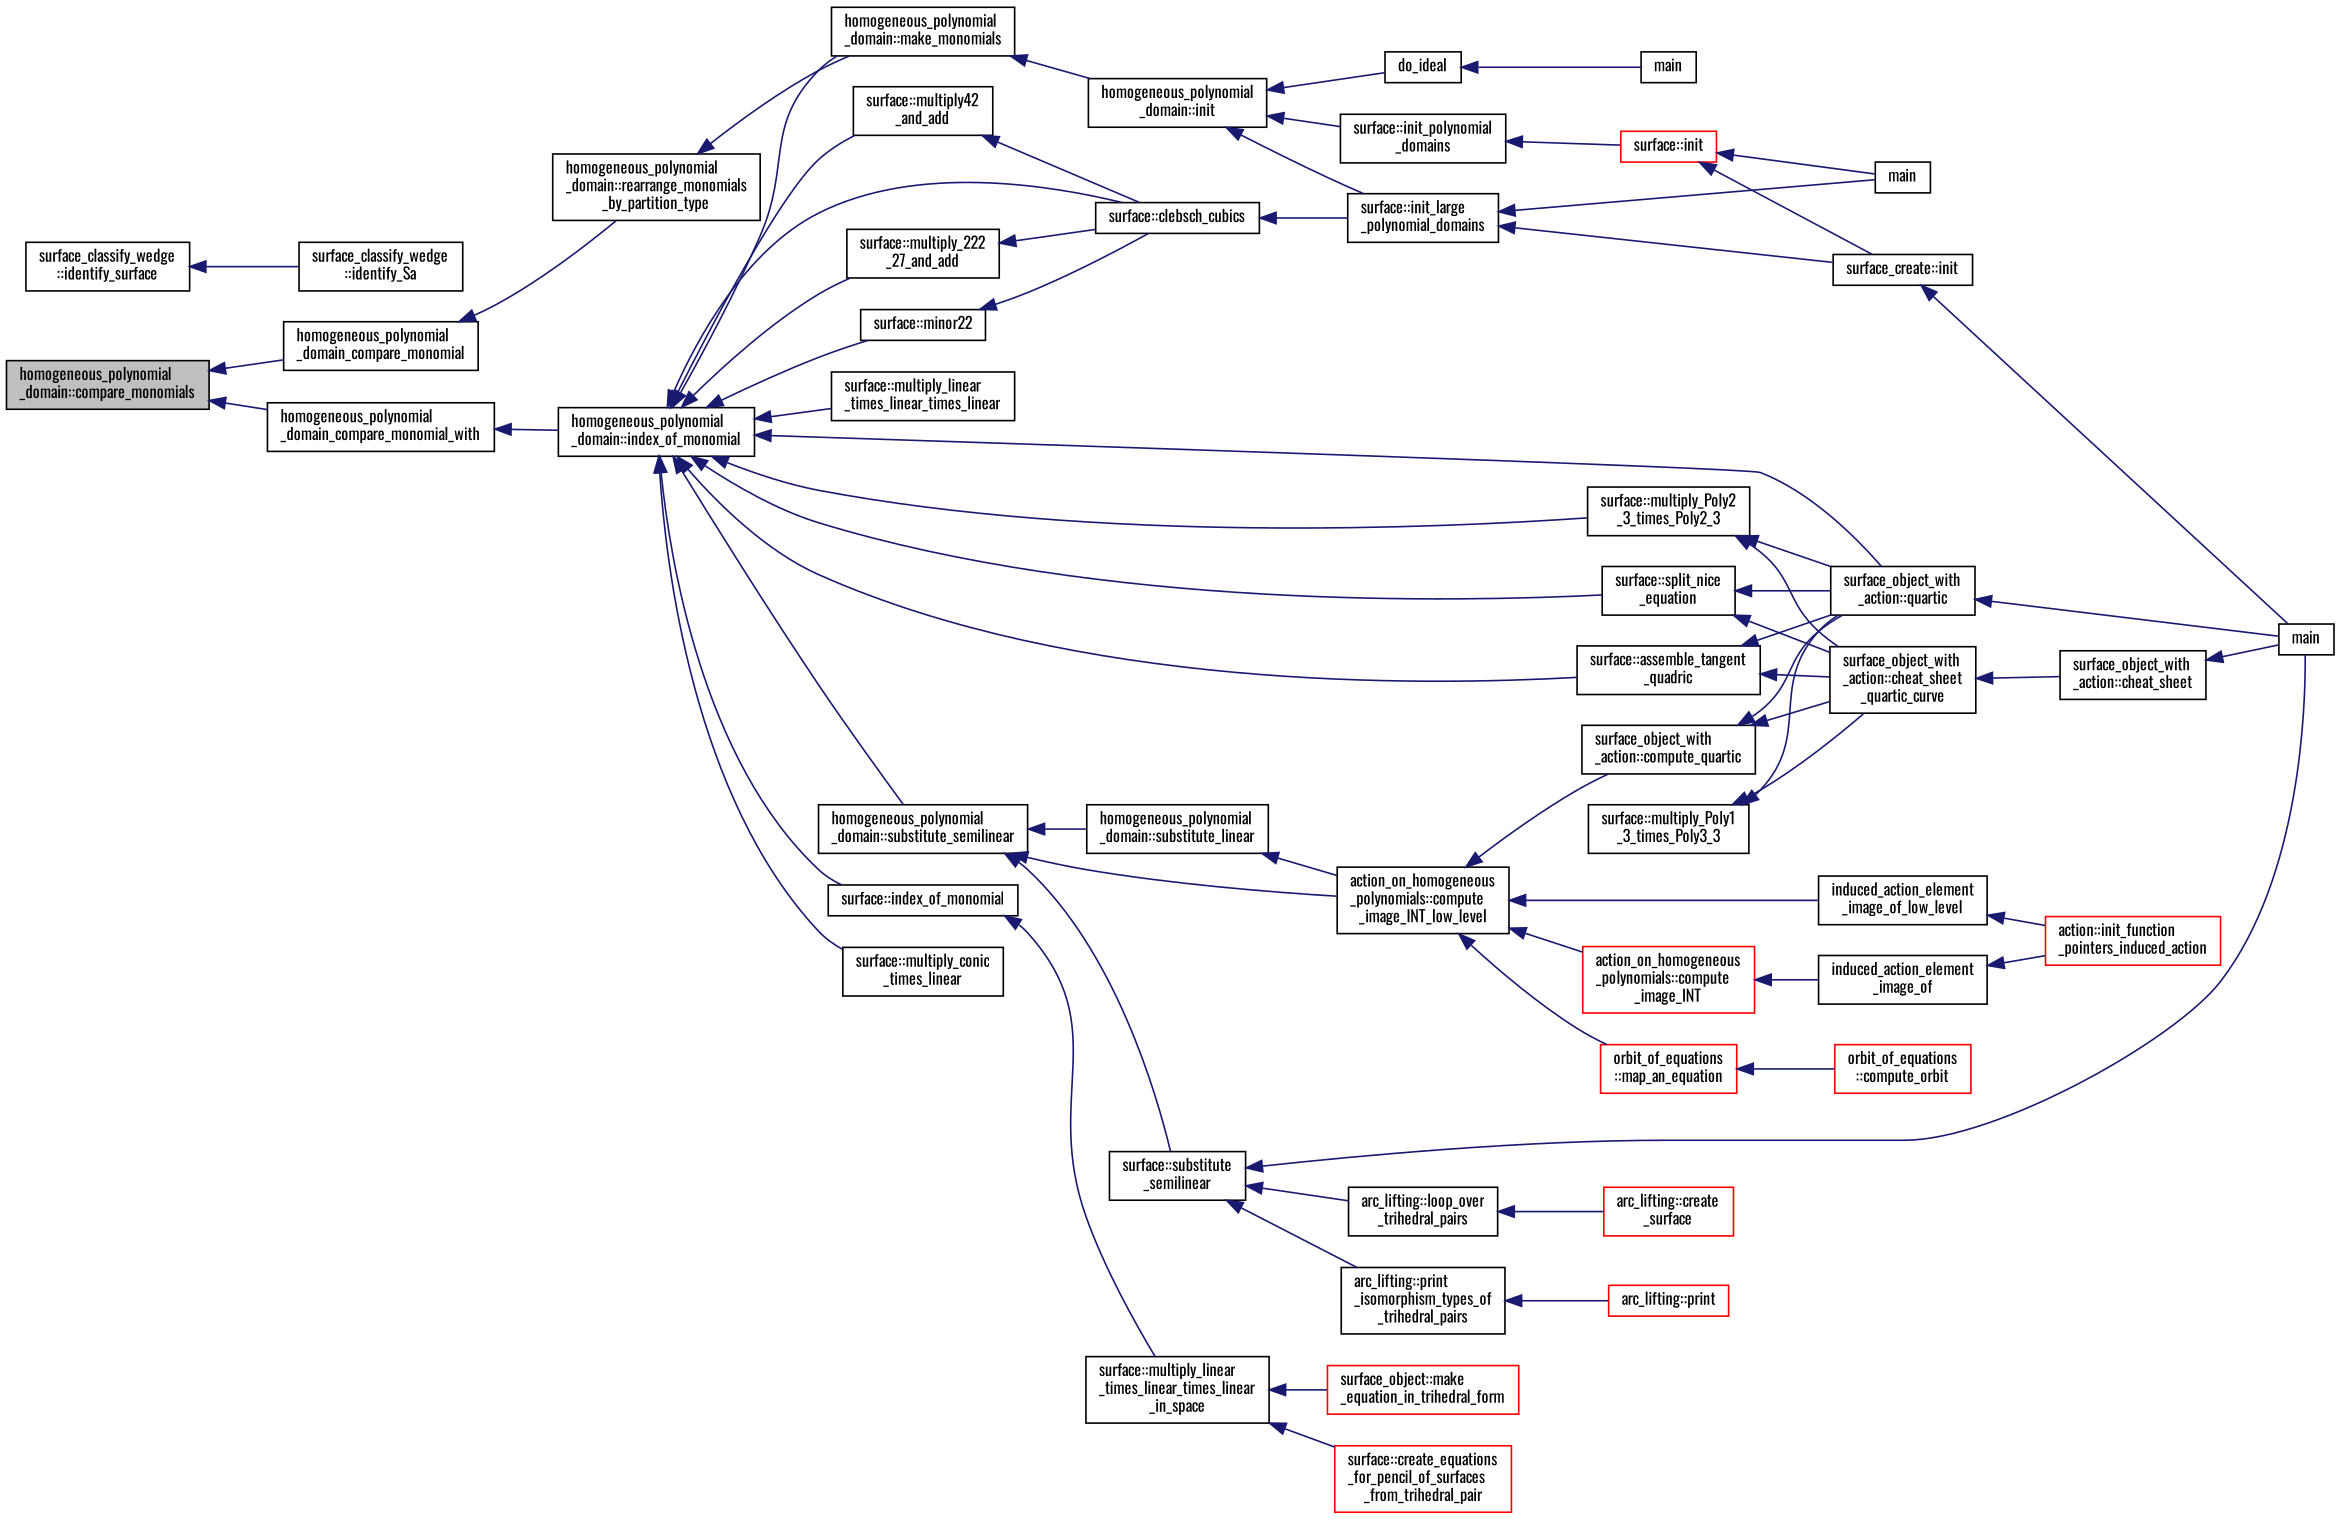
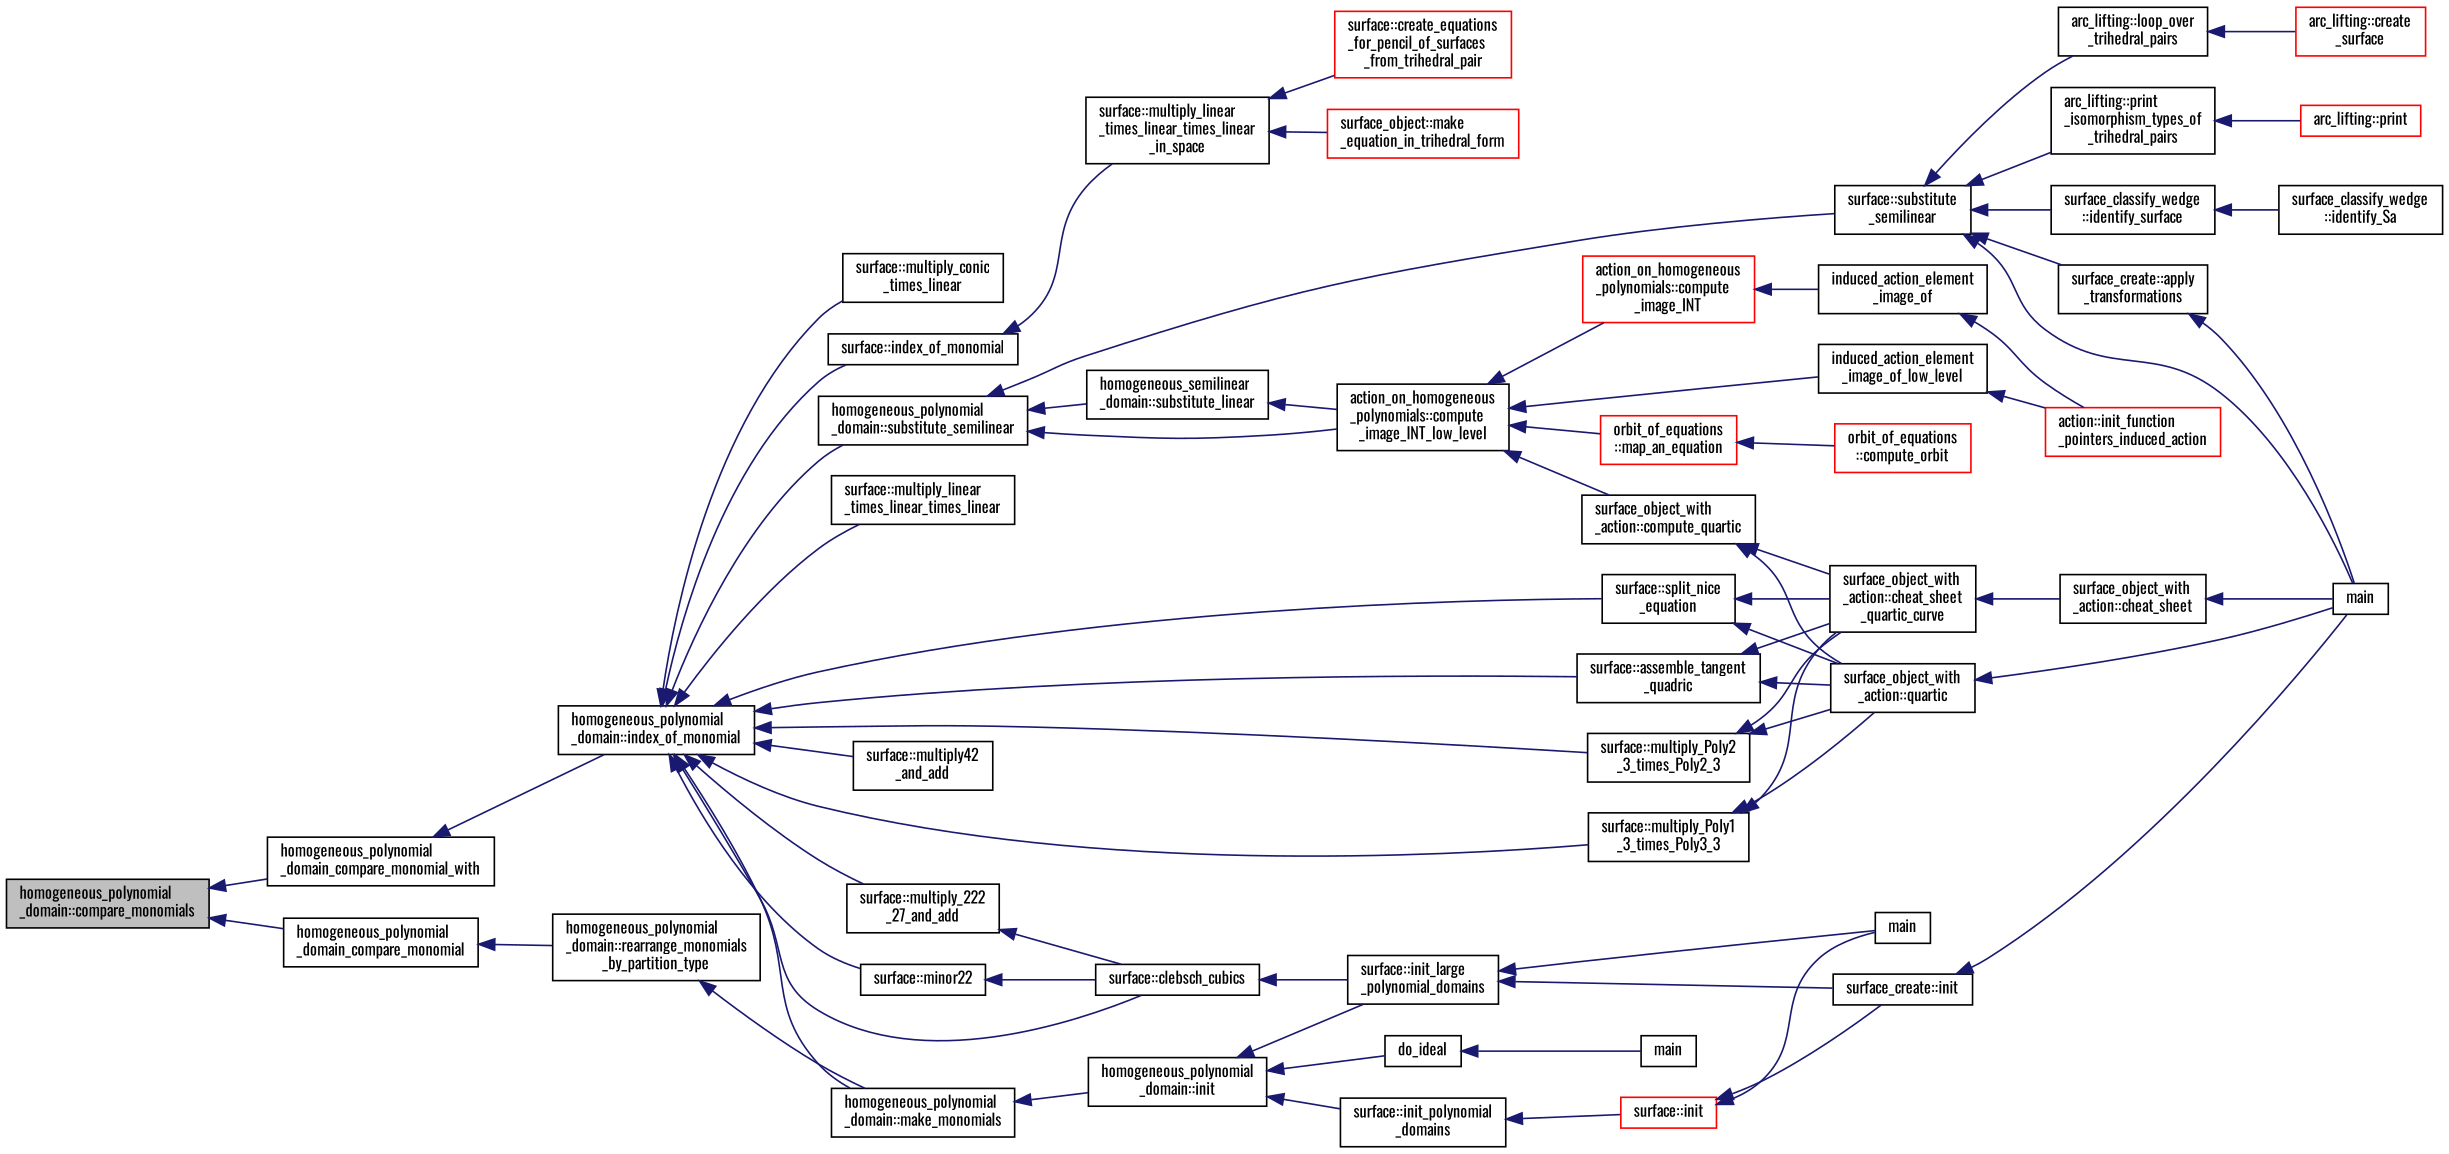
edge "surface::clebsch_cubics" -> "surface::multiply42 _and_add": removed
edge "surface_classify_wedge ::identify_surface" -> "surface::substitute _semilinear": added
node "surface_create::apply _transformations": added
edge "surface_object_with _action::quartic" -> "homogeneous_polynomial _domain::index_of_monomial": now "surface::multiply_Poly1 _3_times_Poly3_3" -> "homogeneous_polynomial _domain::index_of_monomial"
node "homogeneous_polynomial _domain::substitute_linear": label "homogeneous_polynomial _domain::substitute_linear" -> "homogeneous_semilinear _domain::substitute_linear"
